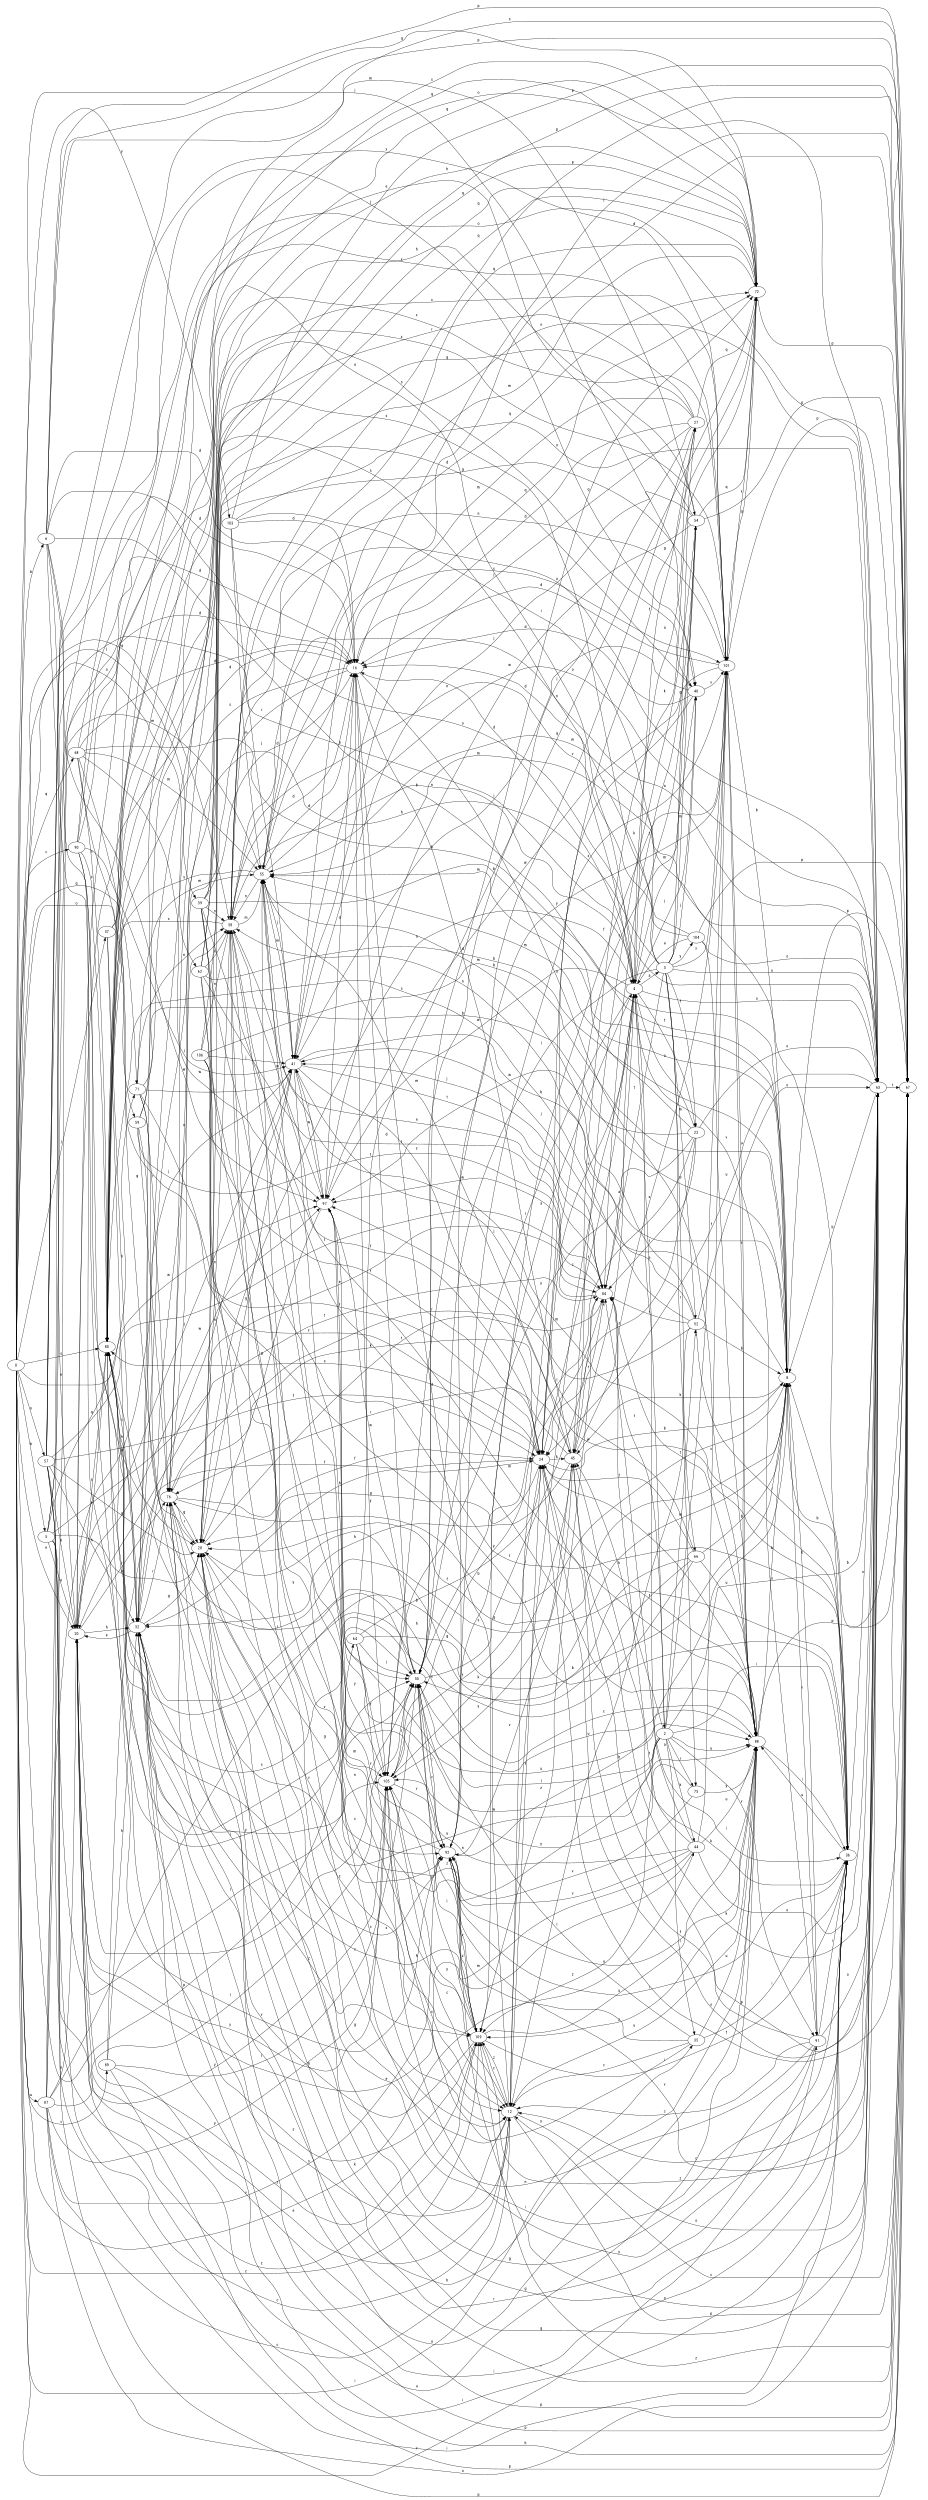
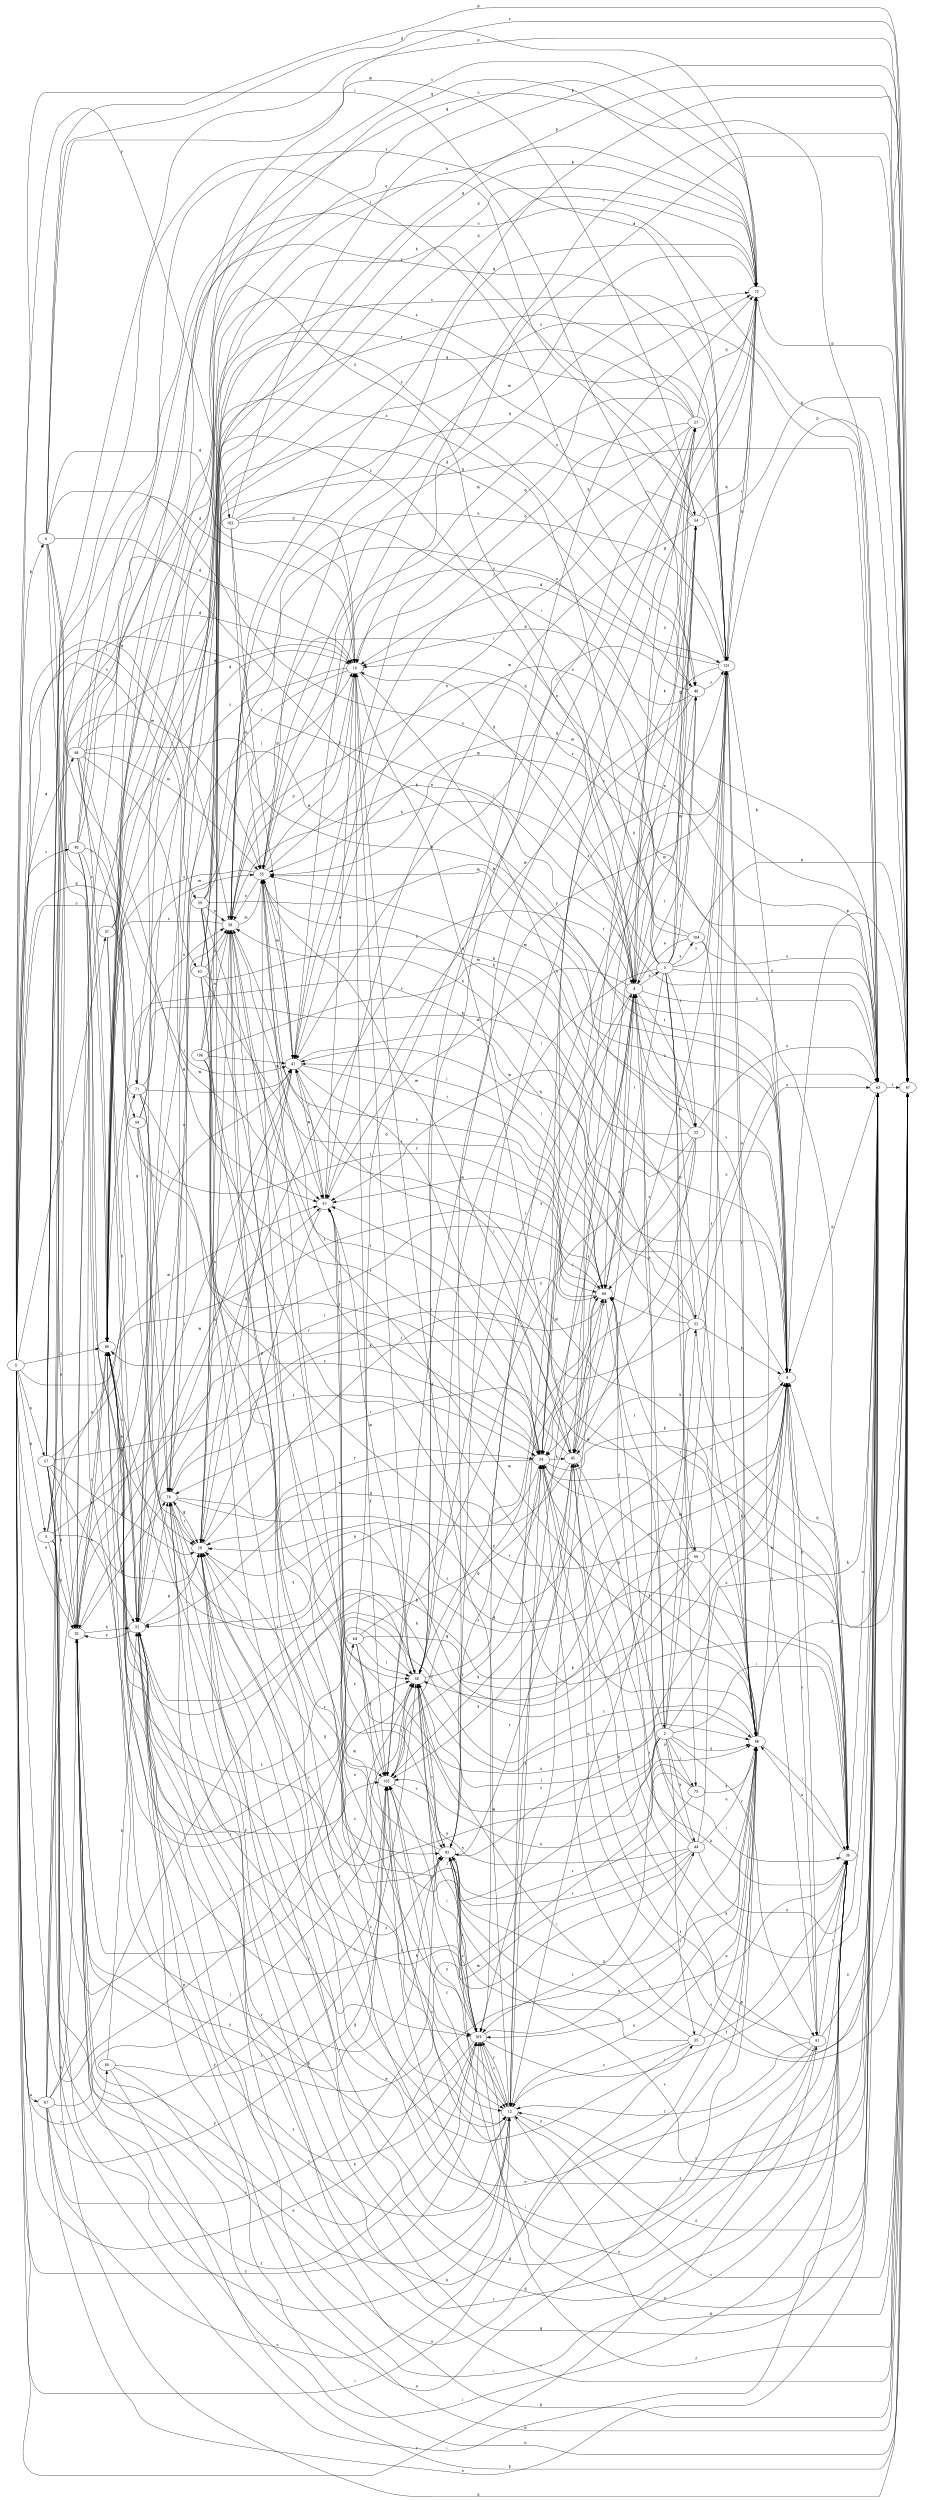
edge "41" -> "92": removed, label "v"
edge "89" -> "24": removed, label "f"
edge "75" -> "80": added, label "s"
